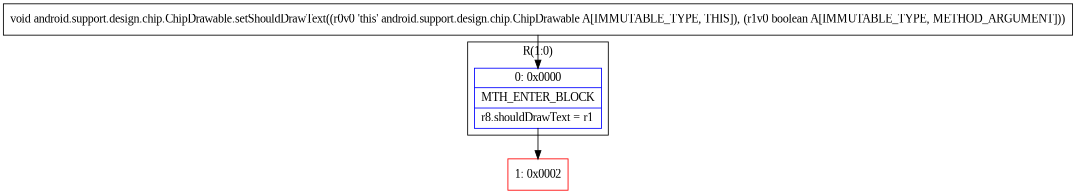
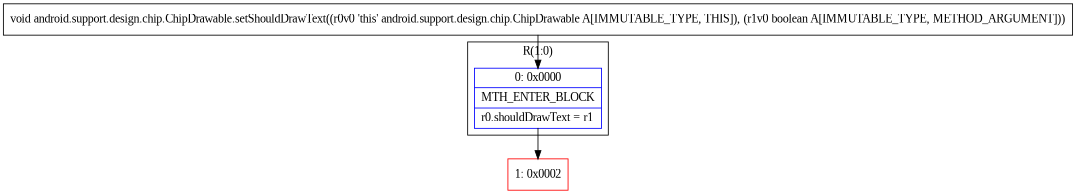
node "0: 0x0000": text "r8.shouldDrawText = r1" -> "r0.shouldDrawText = r1"
